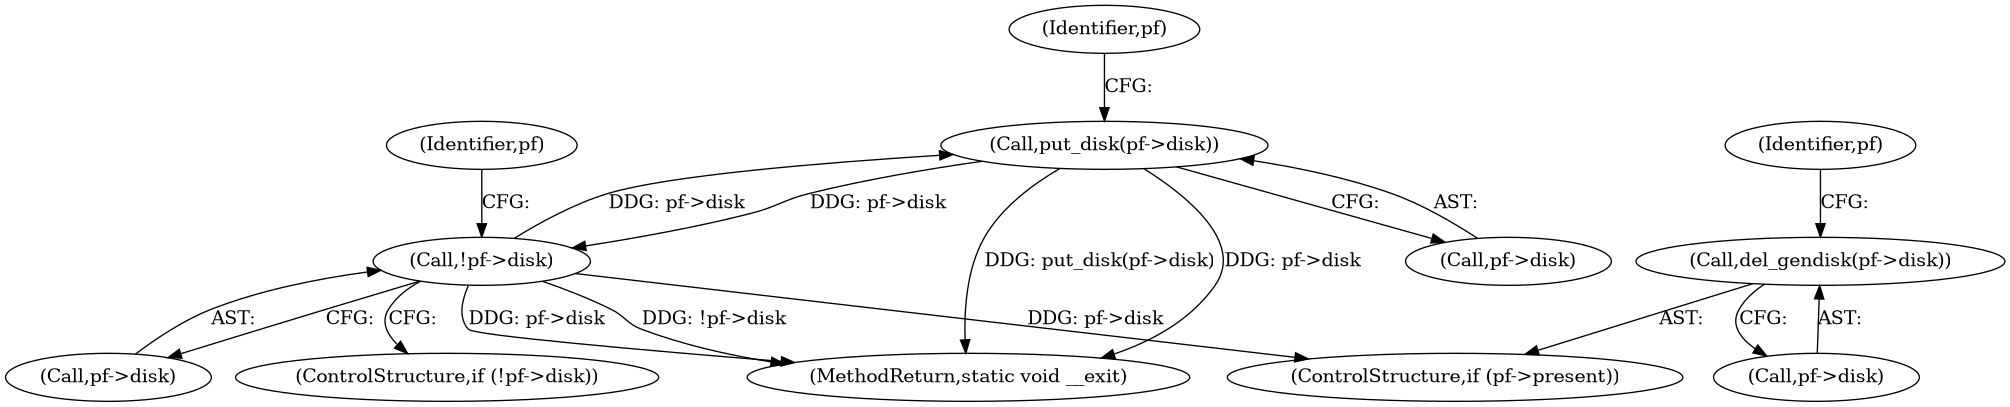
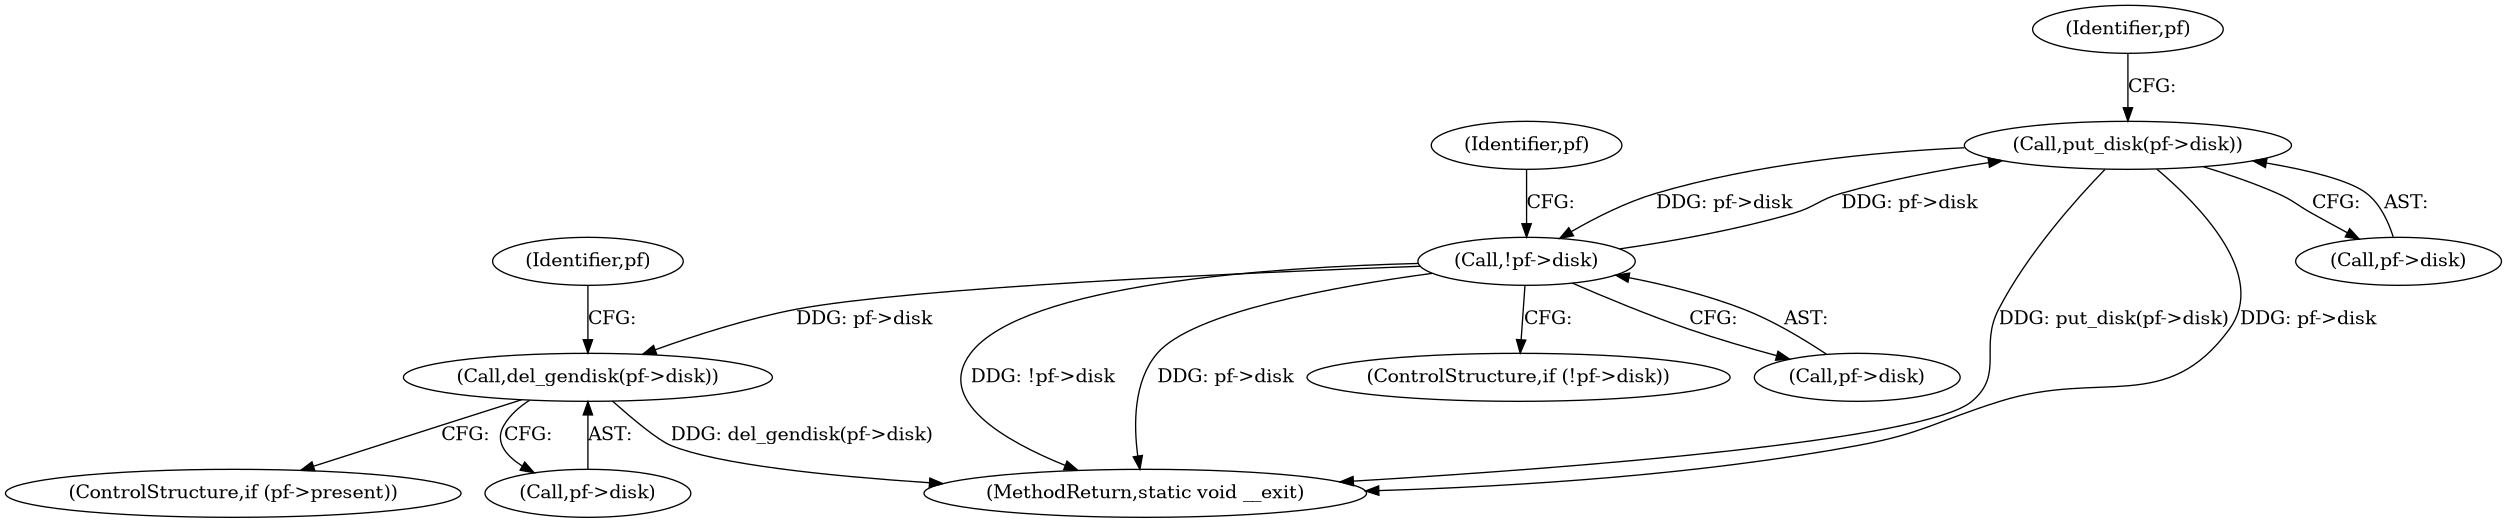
edge "(Call,!pf->disk)" -> "(ControlStructure,if (pf->present))": now "(Call,!pf->disk)" -> "(Call,del_gendisk(pf->disk))"
edge "(Call,del_gendisk(pf->disk))" -> "(ControlStructure,if (pf->present))": label "AST: " -> "CFG: "
edge "(Call,del_gendisk(pf->disk))" -> "(MethodReturn,static void __exit)": added, label "DDG: del_gendisk(pf->disk)"
